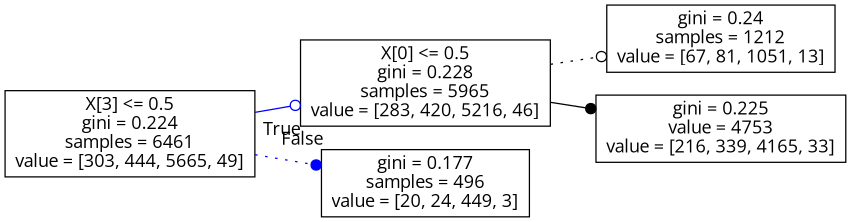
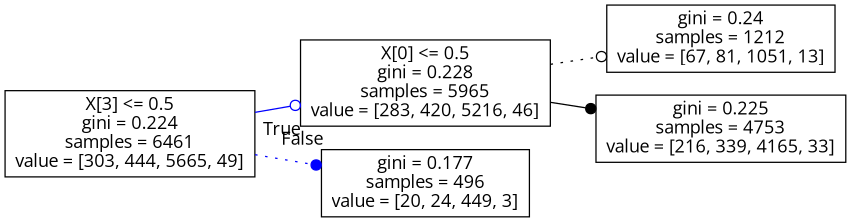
node "gini = 0.225 value = 4753 value = [216, 339, 4165, 33]": label "gini = 0.225 value = 4753 value = [216, 339, 4165, 33]" -> "gini = 0.225 samples = 4753 value = [216, 339, 4165, 33]"
